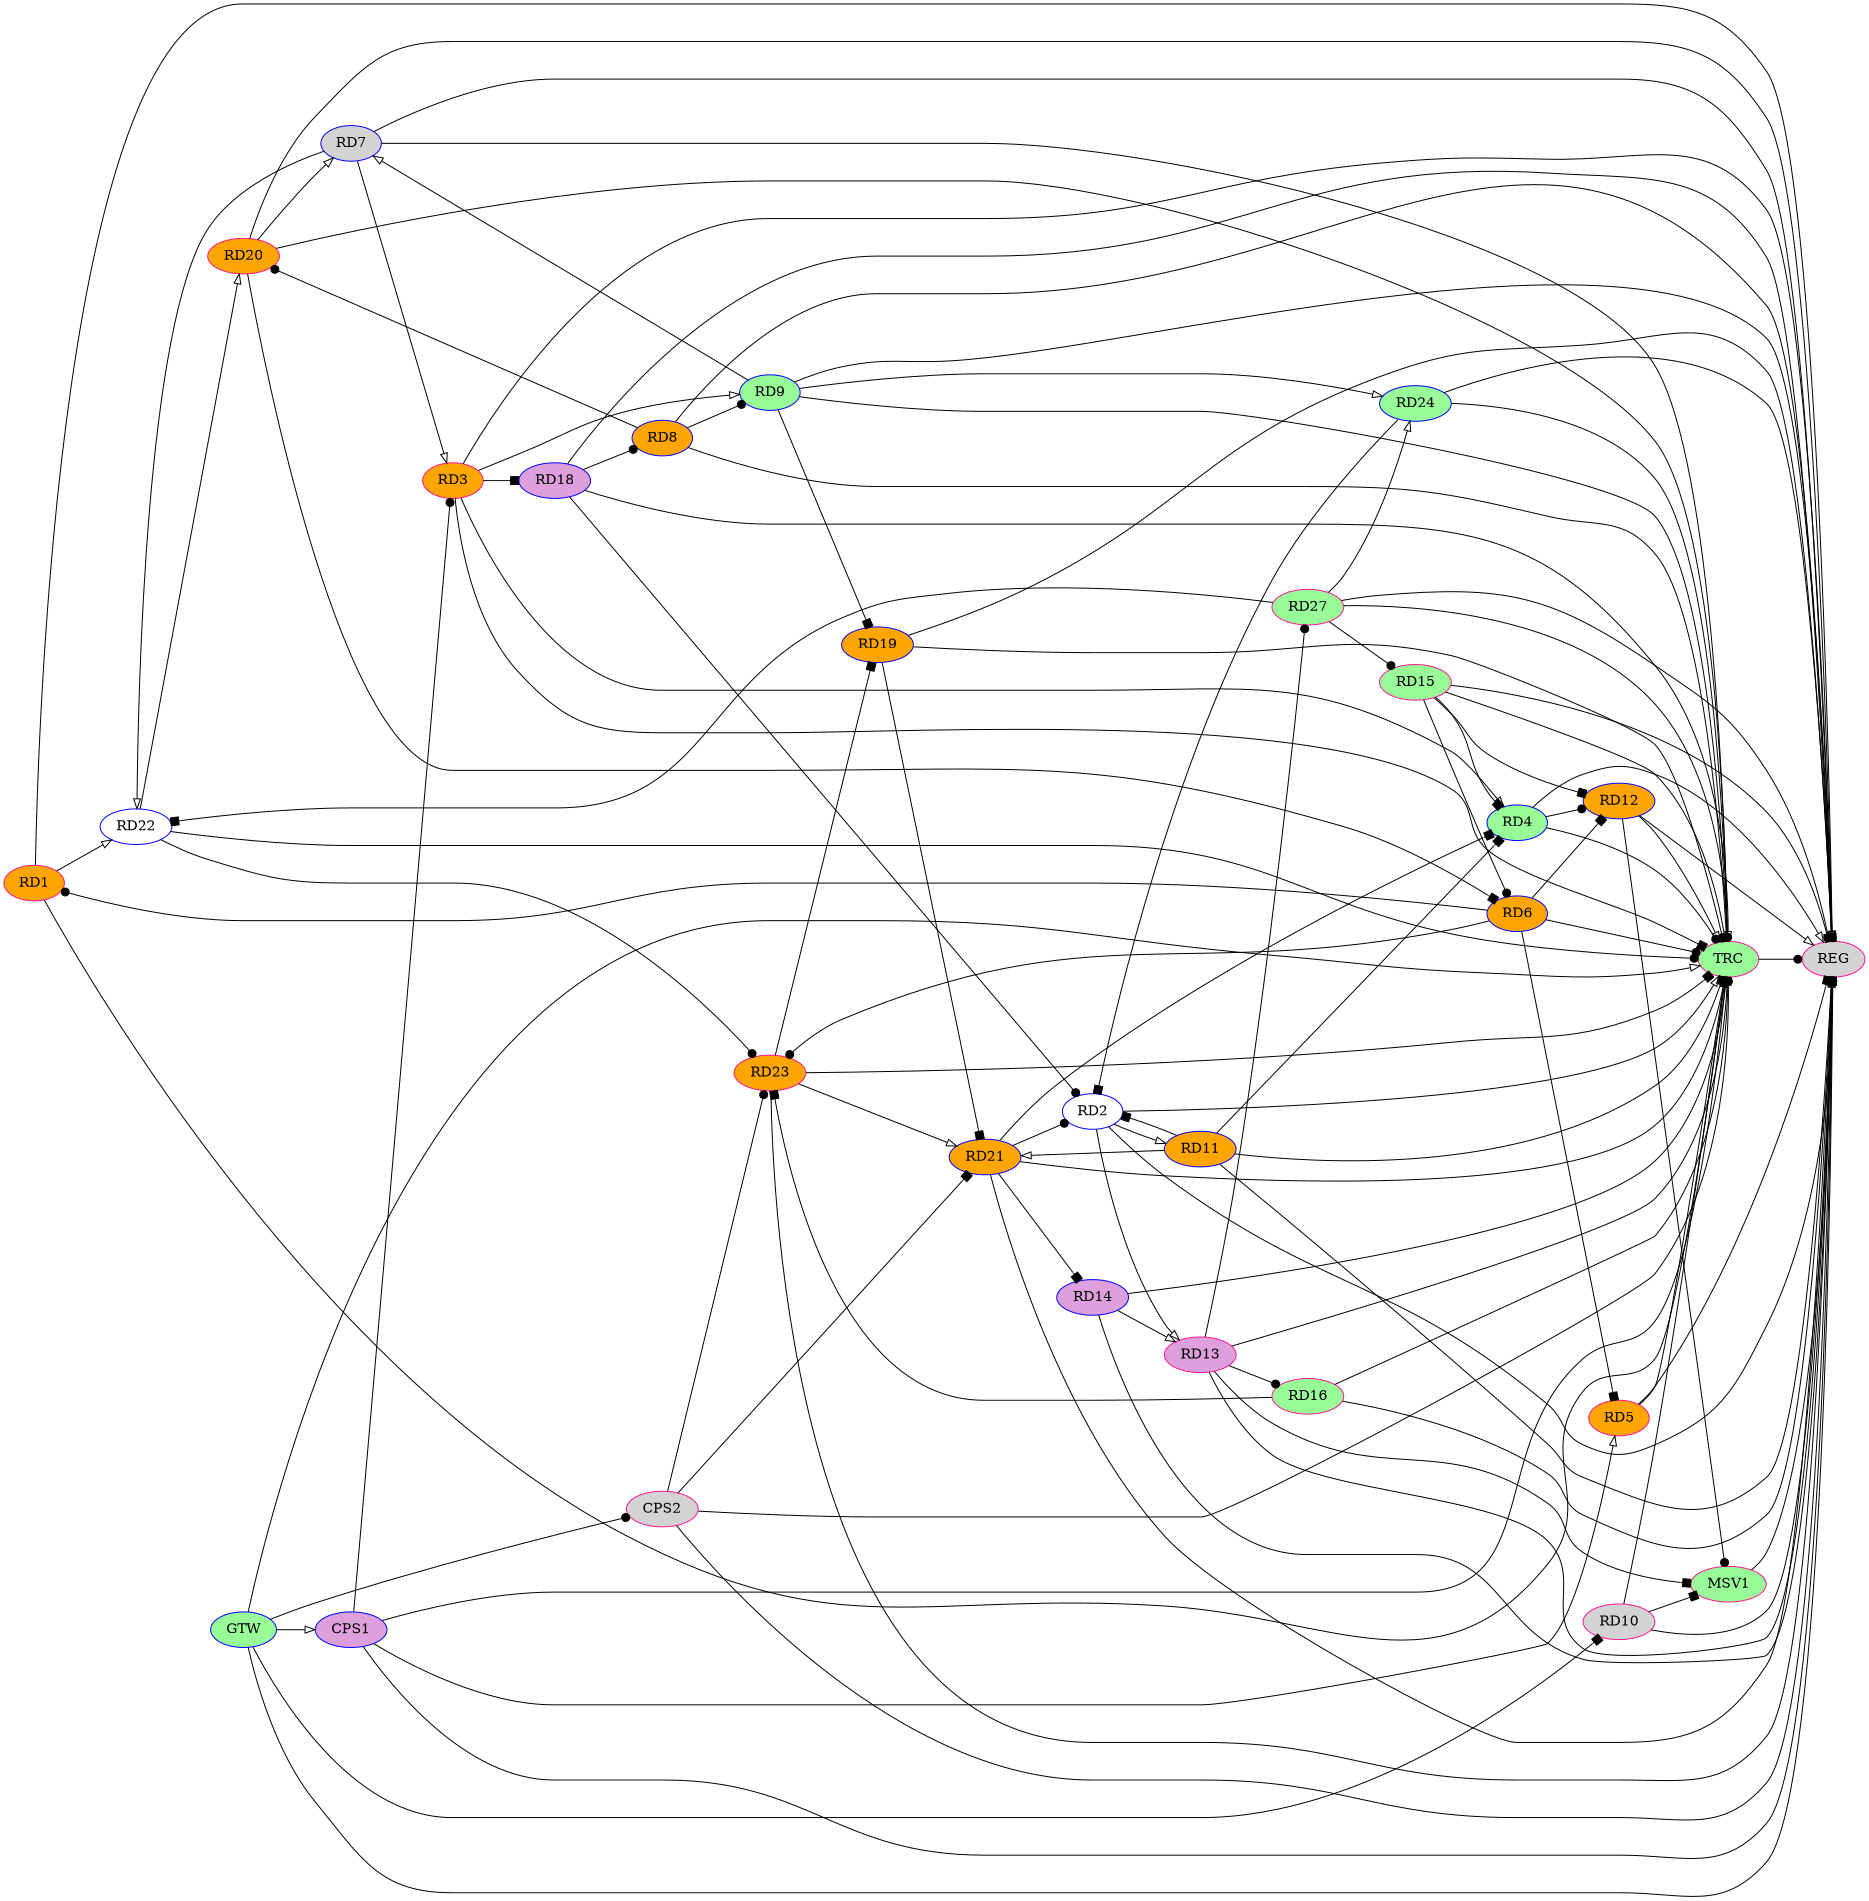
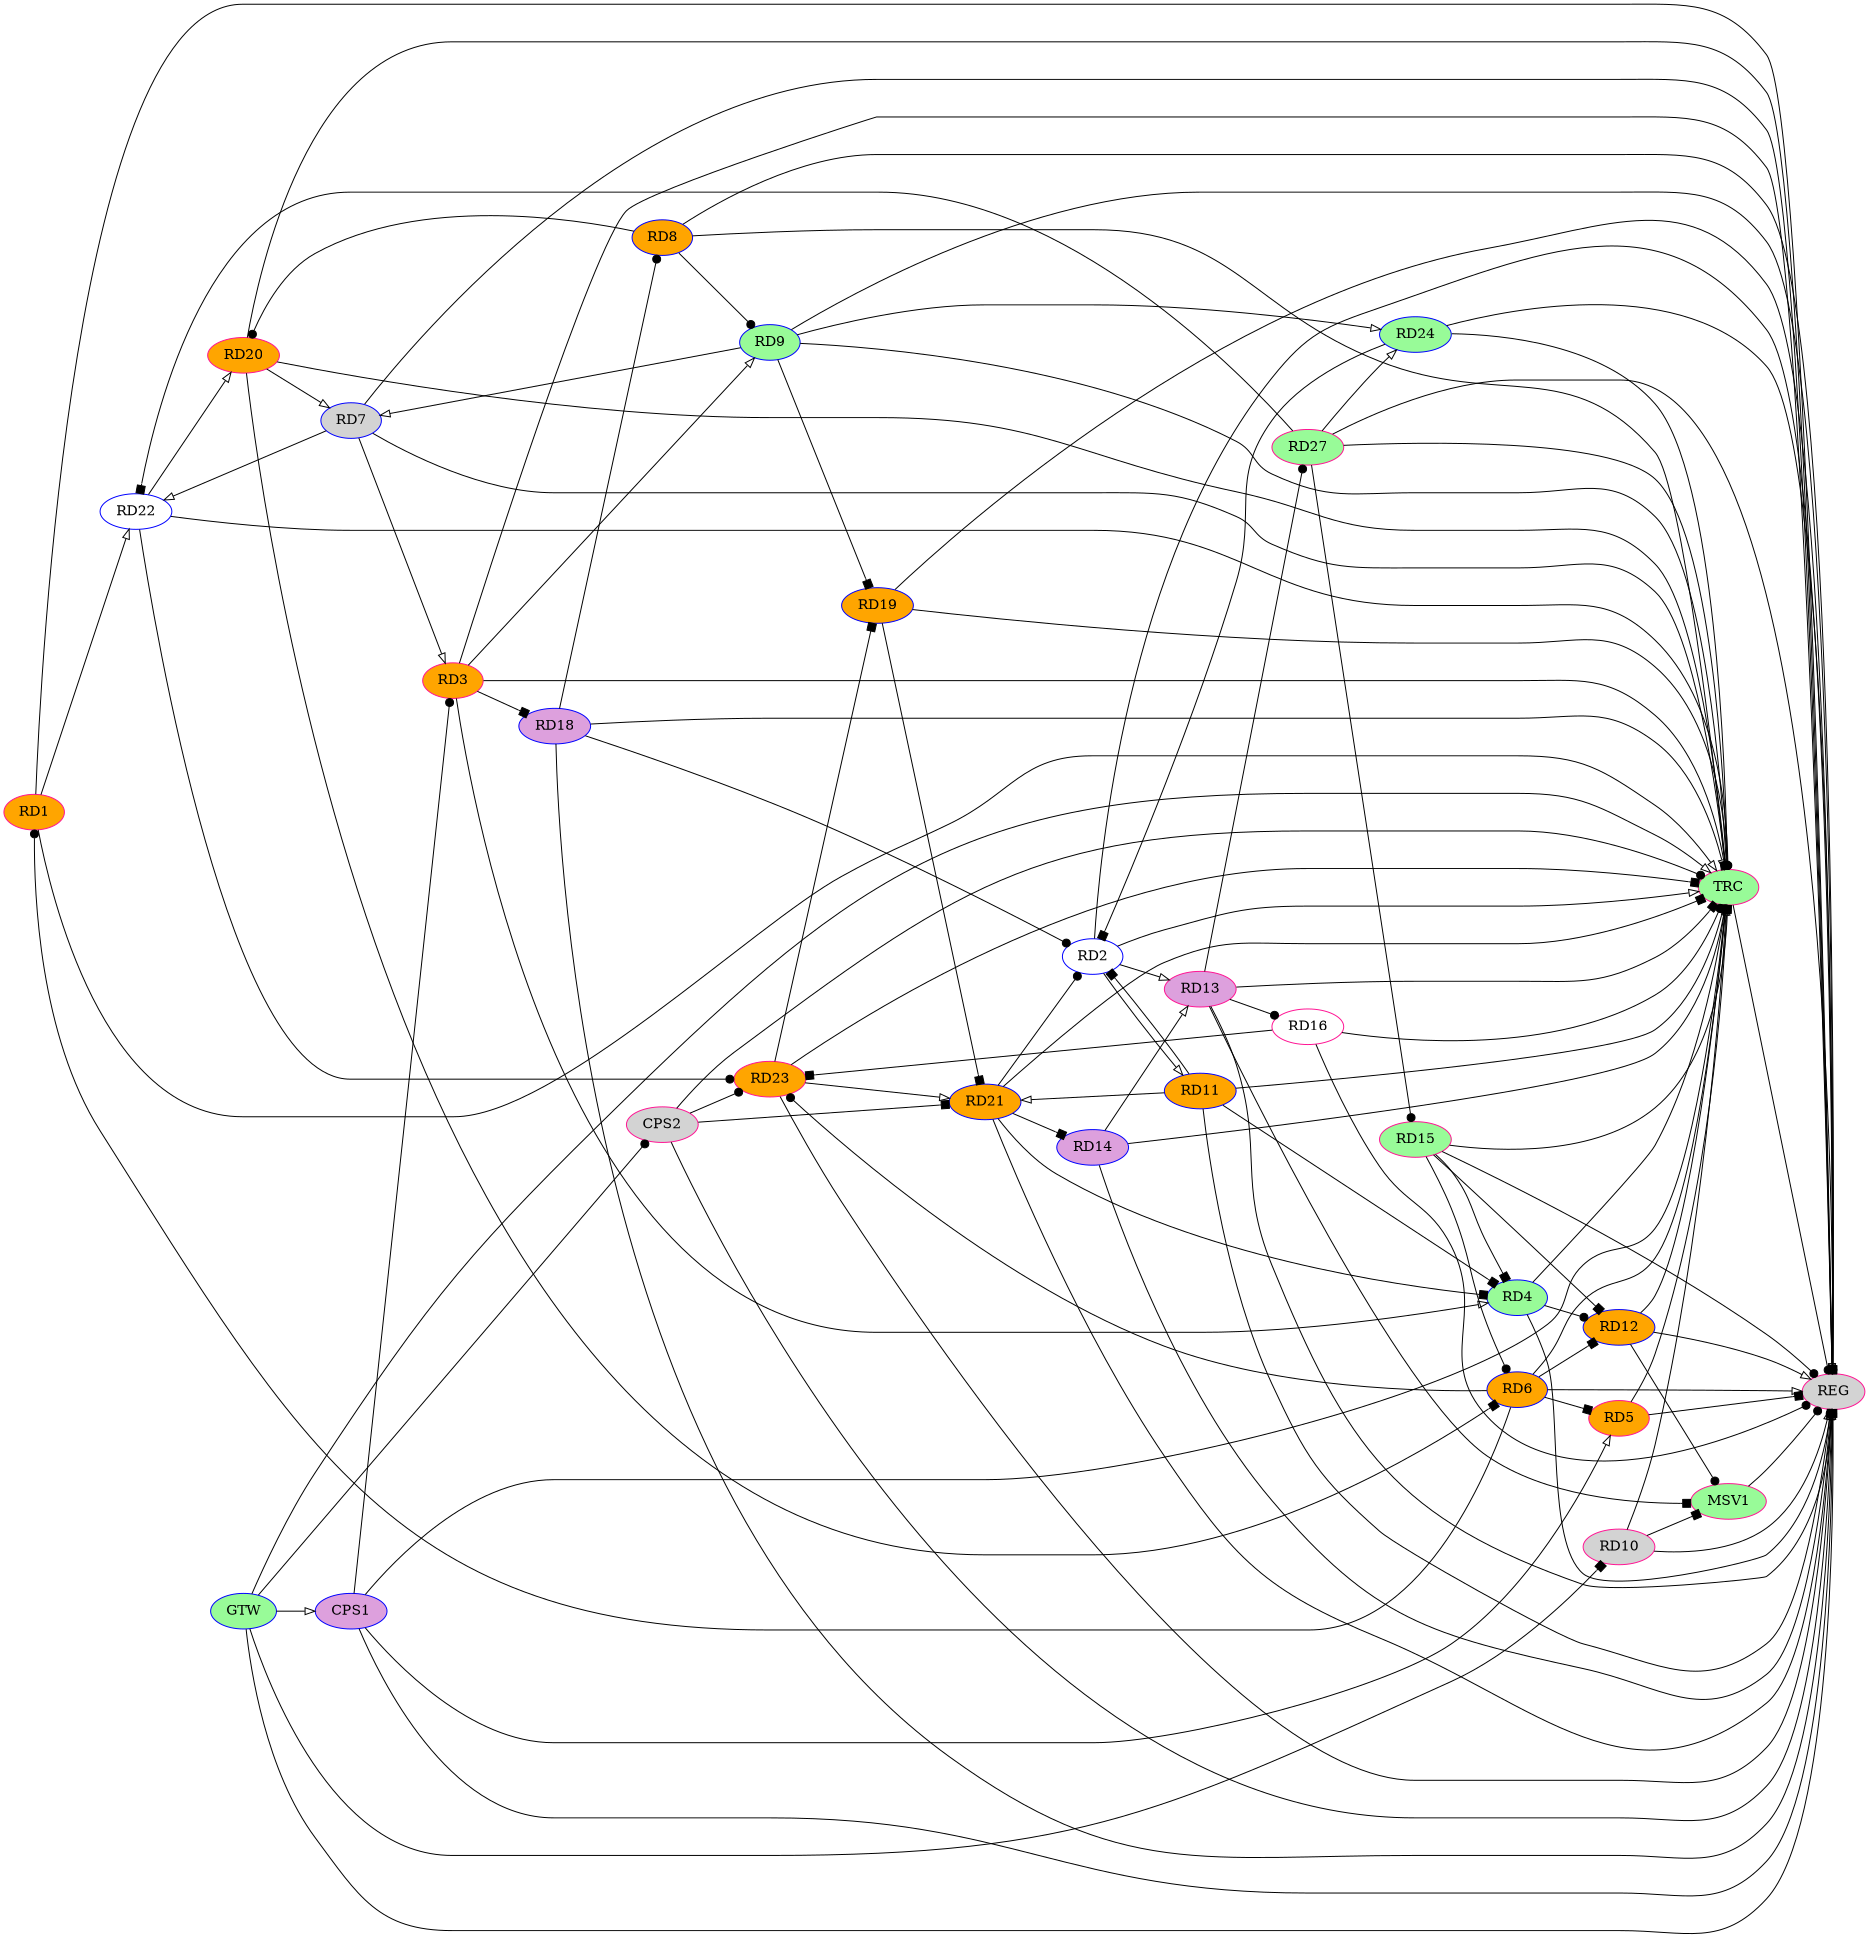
edge "RD6" -> "REG": added
node "RD16": fillcolor palegreen -> white
